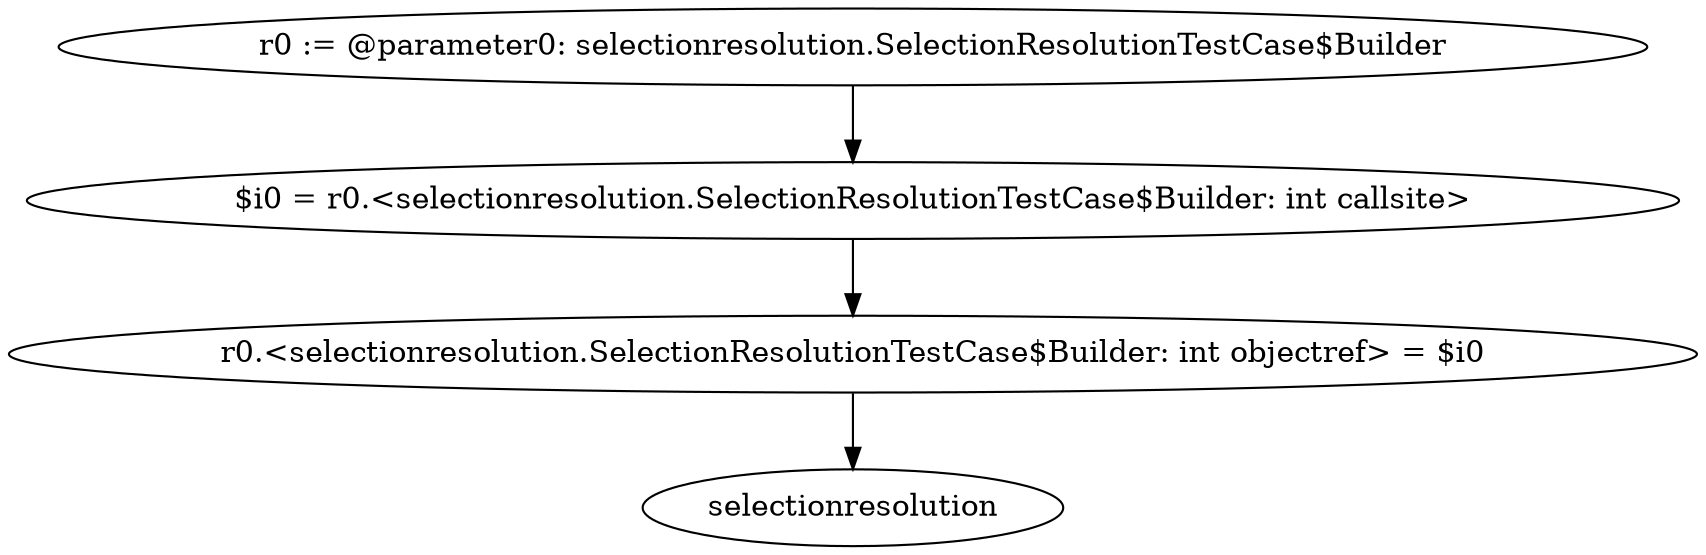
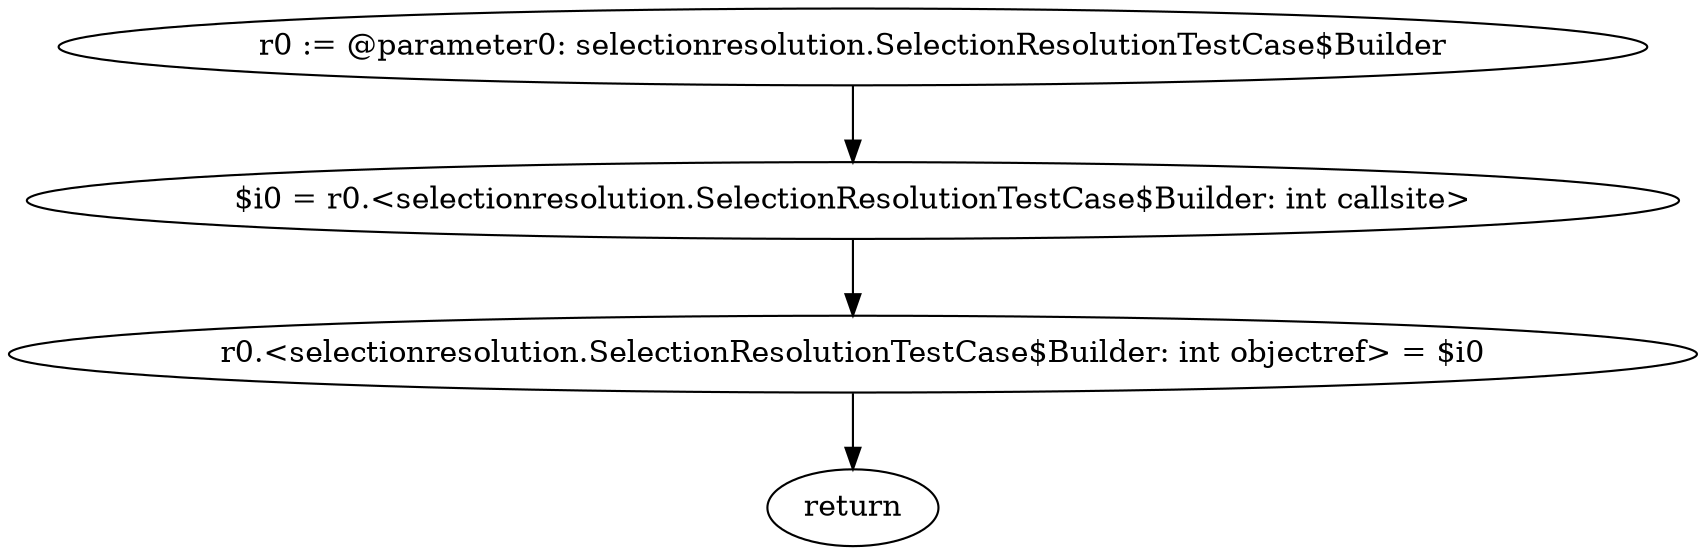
node "selectionresolution": label "selectionresolution" -> "return"
